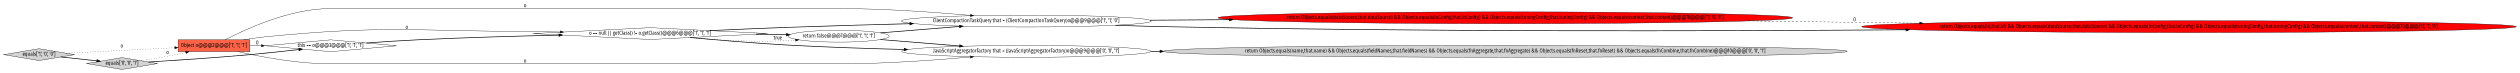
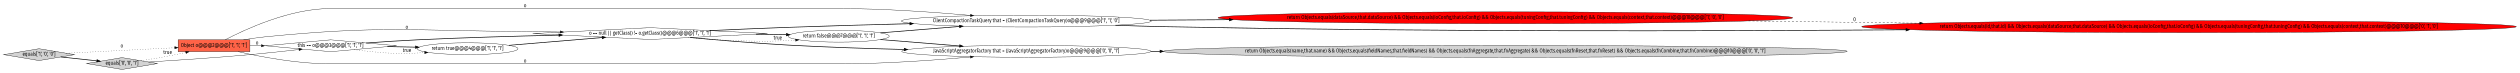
edge "Object o@@@2@@@['1', '1', '1']" -> "this == o@@@3@@@['1', '1', '1']": label "0" -> "o"
node "return true@@@4@@@['1', '1', '1']": added
edge "equals['0', '0', '1']" -> "Object o@@@2@@@['1', '1', '1']": label "o" -> "true"
edge "equals['0', '0', '1']" -> "this == o@@@3@@@['1', '1', '1']": style bold -> solid
